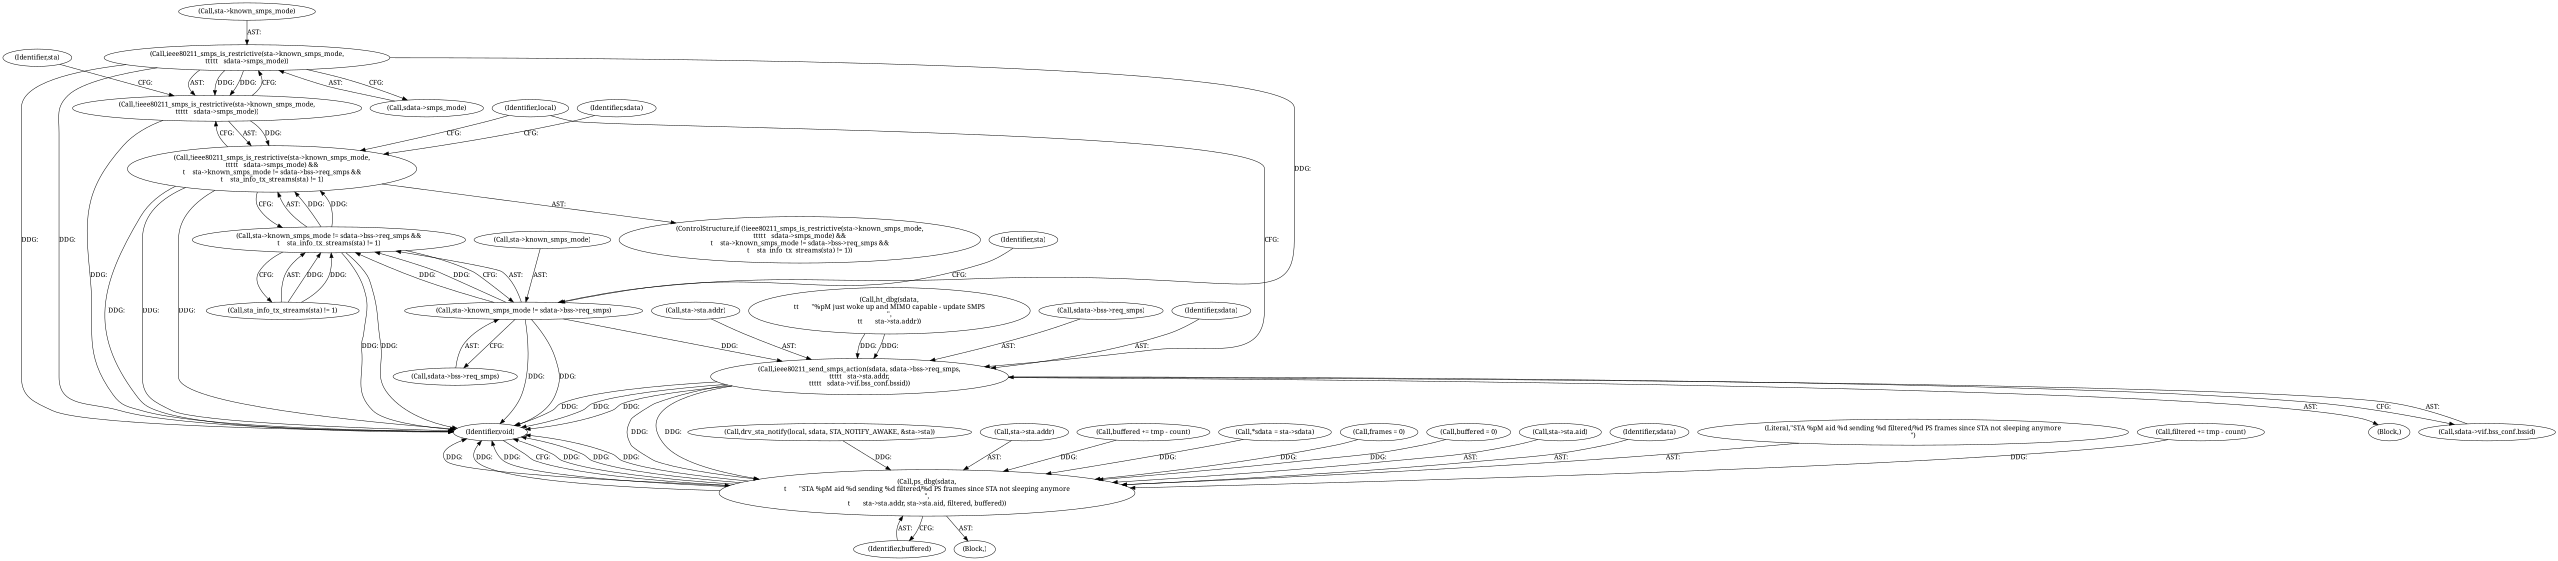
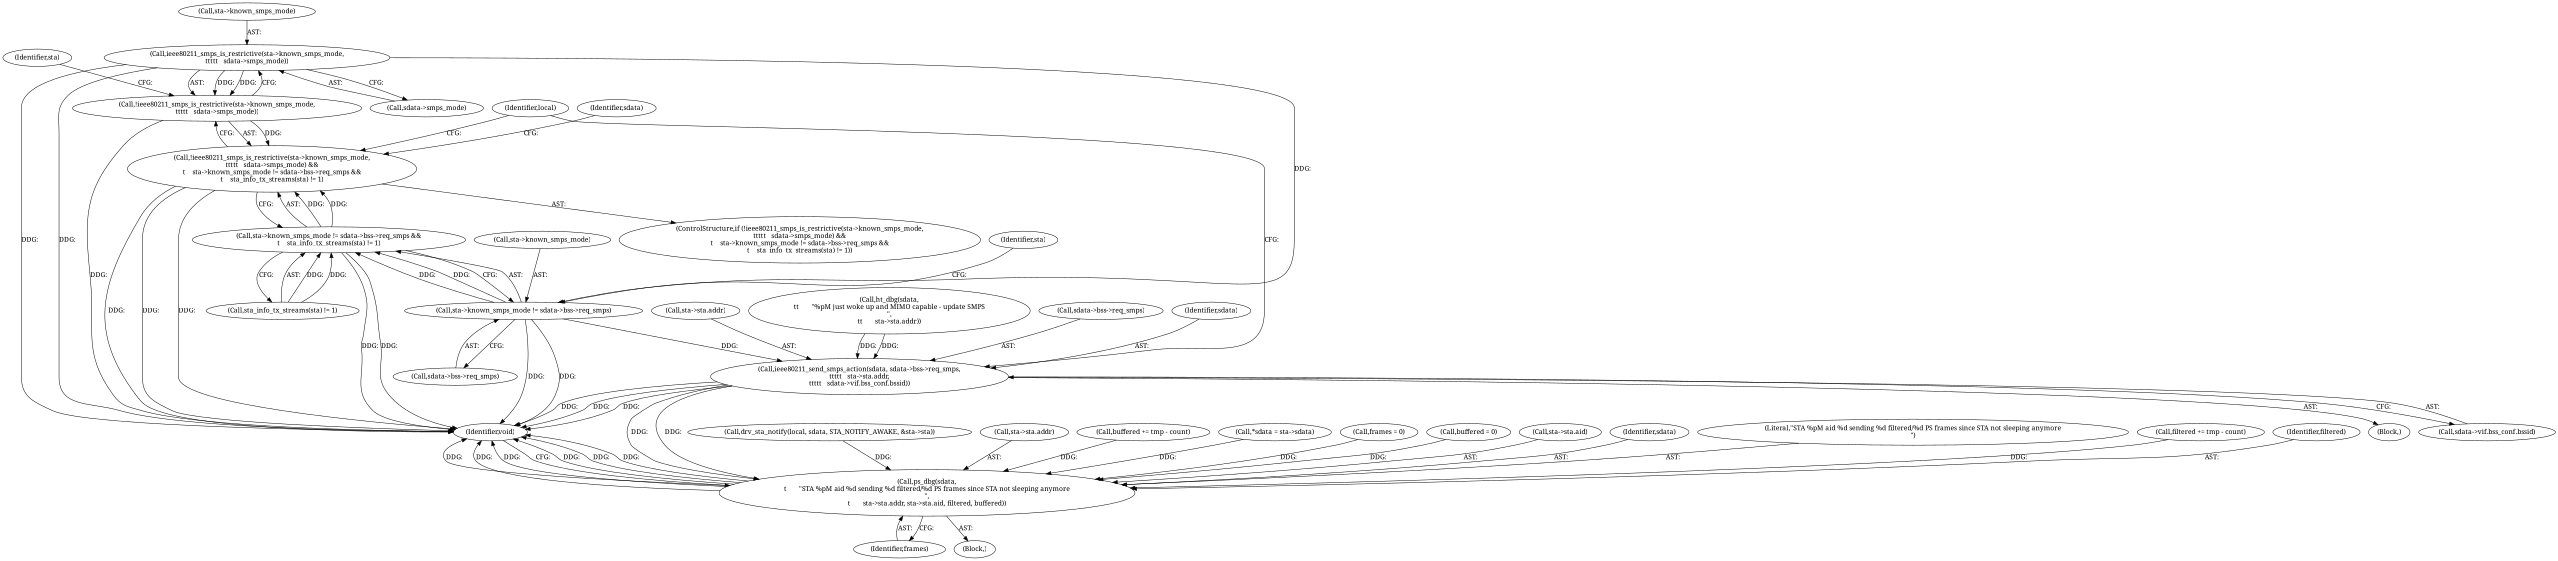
node "(Identifier,filtered)": added
node "(Identifier,buffered)": label "(Identifier,buffered)" -> "(Identifier,frames)"
